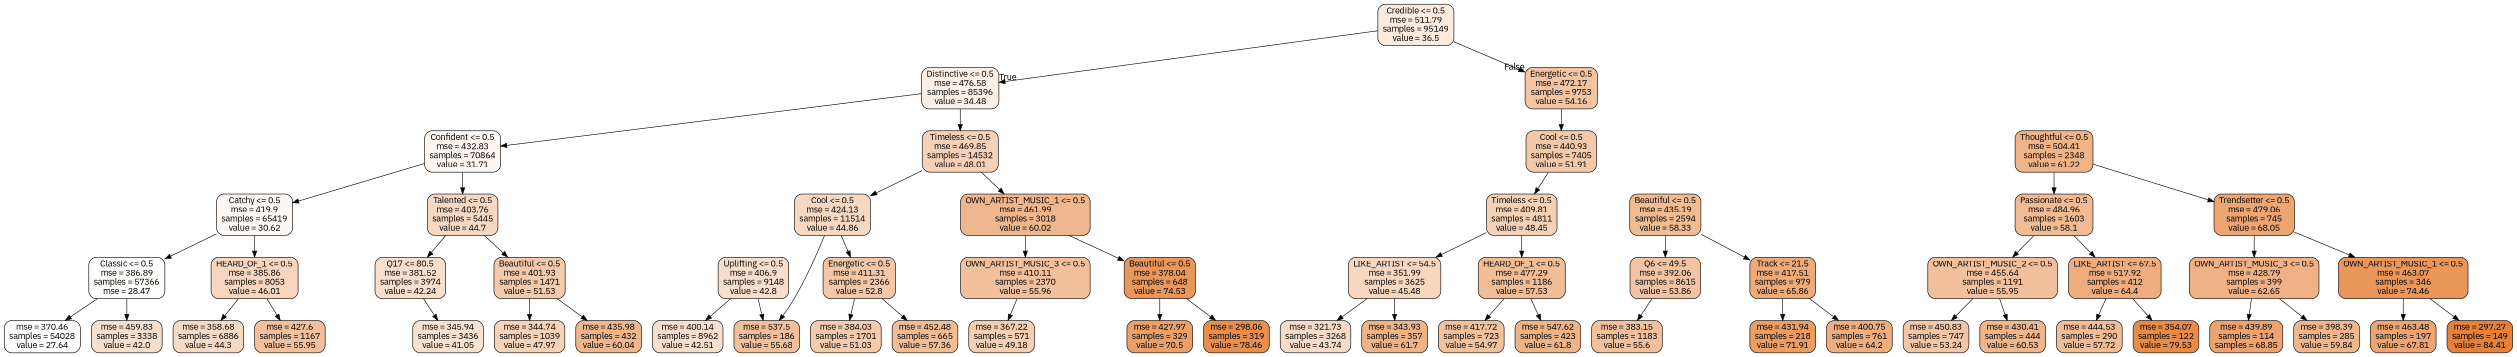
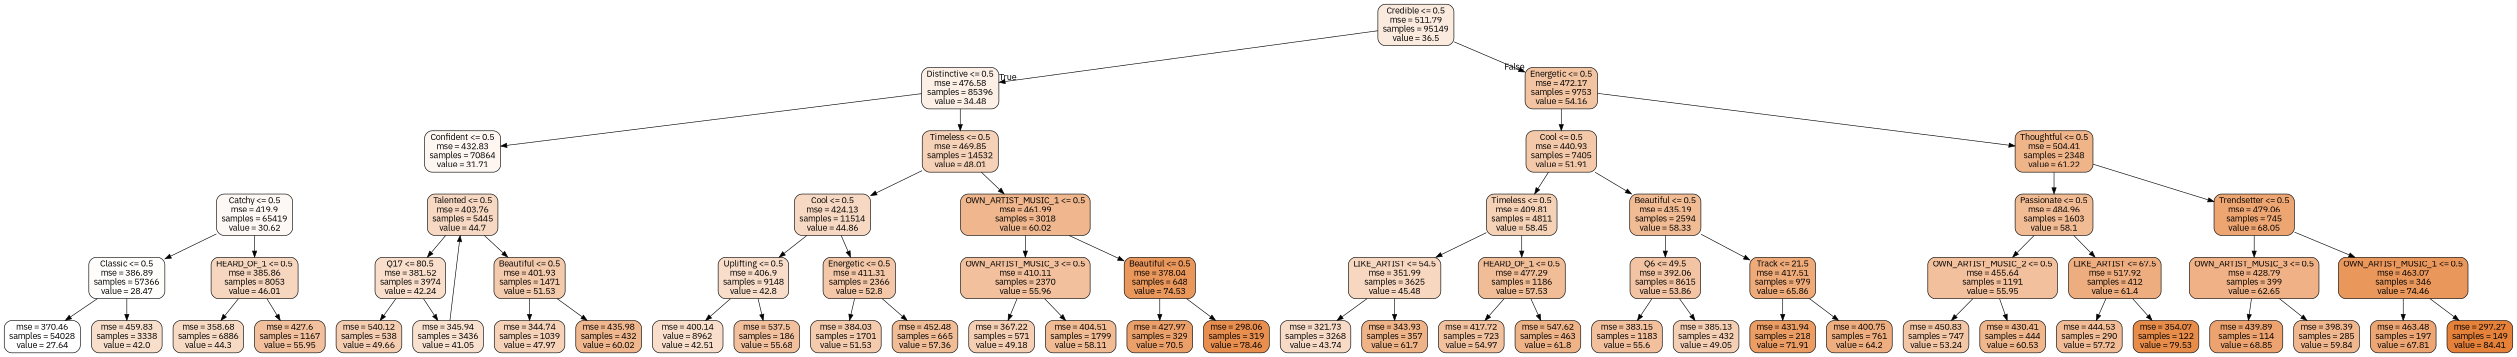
edge "Energetic <= 0.5 mse = 472.17 samples = 9753 value = 54.16" -> "Thoughtful <= 0.5 mse = 504.41 samples = 2348 value = 61.22": added
edge "Confident <= 0.5 mse = 432.83 samples = 70864 value = 31.71" -> "Talented <= 0.5 mse = 403.76 samples = 5445 value = 44.7": now "mse = 345.94 samples = 3436 value = 41.05" -> "Talented <= 0.5 mse = 403.76 samples = 5445 value = 44.7"
edge "Confident <= 0.5 mse = 432.83 samples = 70864 value = 31.71" -> "Catchy <= 0.5 mse = 419.9 samples = 65419 value = 30.62": removed
edge "Cool <= 0.5 mse = 440.93 samples = 7405 value = 51.91" -> "Beautiful <= 0.5 mse = 435.19 samples = 2594 value = 58.33": added
node "Timeless <= 0.5 mse = 409.81 samples = 4811 value = 48.45": label "Timeless <= 0.5 mse = 409.81 samples = 4811 value = 48.45" -> "Timeless <= 0.5 mse = 409.81 samples = 4811 value = 58.45"
edge "Cool <= 0.5 mse = 424.13 samples = 11514 value = 44.86" -> "mse = 537.5 samples = 186 value = 55.68": now "Cool <= 0.5 mse = 424.13 samples = 11514 value = 44.86" -> "Uplifting <= 0.5 mse = 406.9 samples = 9148 value = 42.8"
node "Classic <= 0.5 mse = 386.89 samples = 57366 mse = 28.47": label "Classic <= 0.5 mse = 386.89 samples = 57366 mse = 28.47" -> "Classic <= 0.5 mse = 386.89 samples = 57366 value = 28.47"
node "LIKE_ARTIST <= 67.5 mse = 517.92 samples = 412 value = 64.4": label "LIKE_ARTIST <= 67.5 mse = 517.92 samples = 412 value = 64.4" -> "LIKE_ARTIST <= 67.5 mse = 517.92 samples = 412 value = 61.4"
node "mse = 540.12 samples = 538 value = 49.66": added
node "mse = 435.98 samples = 432 value = 60.04": label "mse = 435.98 samples = 432 value = 60.04" -> "mse = 435.98 samples = 432 value = 60.02"
node "mse = 400.14 samples = 8962 value = 42.51": label "mse = 400.14 samples = 8962 value = 42.51" -> "mse = 400.14 value = 8962 value = 42.51"
node "mse = 384.03 samples = 1701 value = 51.03": label "mse = 384.03 samples = 1701 value = 51.03" -> "mse = 384.03 samples = 1701 value = 51.53"
node "mse = 404.51 samples = 1799 value = 58.11": added
node "mse = 547.62 samples = 423 value = 61.8": label "mse = 547.62 samples = 423 value = 61.8" -> "mse = 547.62 samples = 463 value = 61.8"
node "mse = 385.13 samples = 432 value = 49.05": added
node "mse = 439.89 samples = 114 samples = 68.85": label "mse = 439.89 samples = 114 samples = 68.85" -> "mse = 439.89 samples = 114 value = 68.85"
